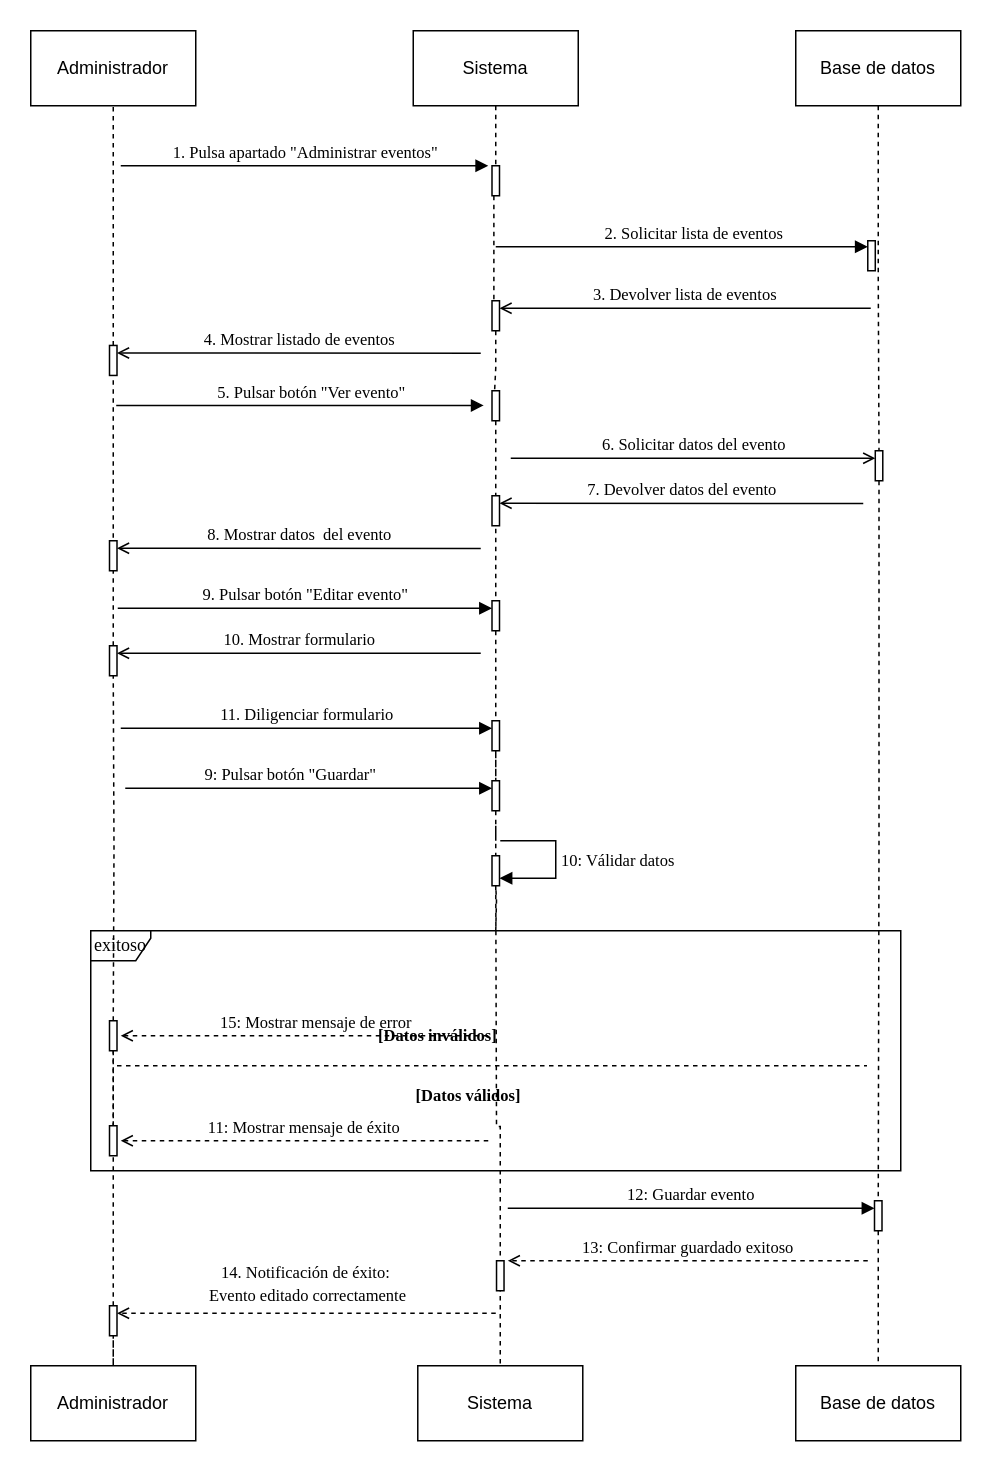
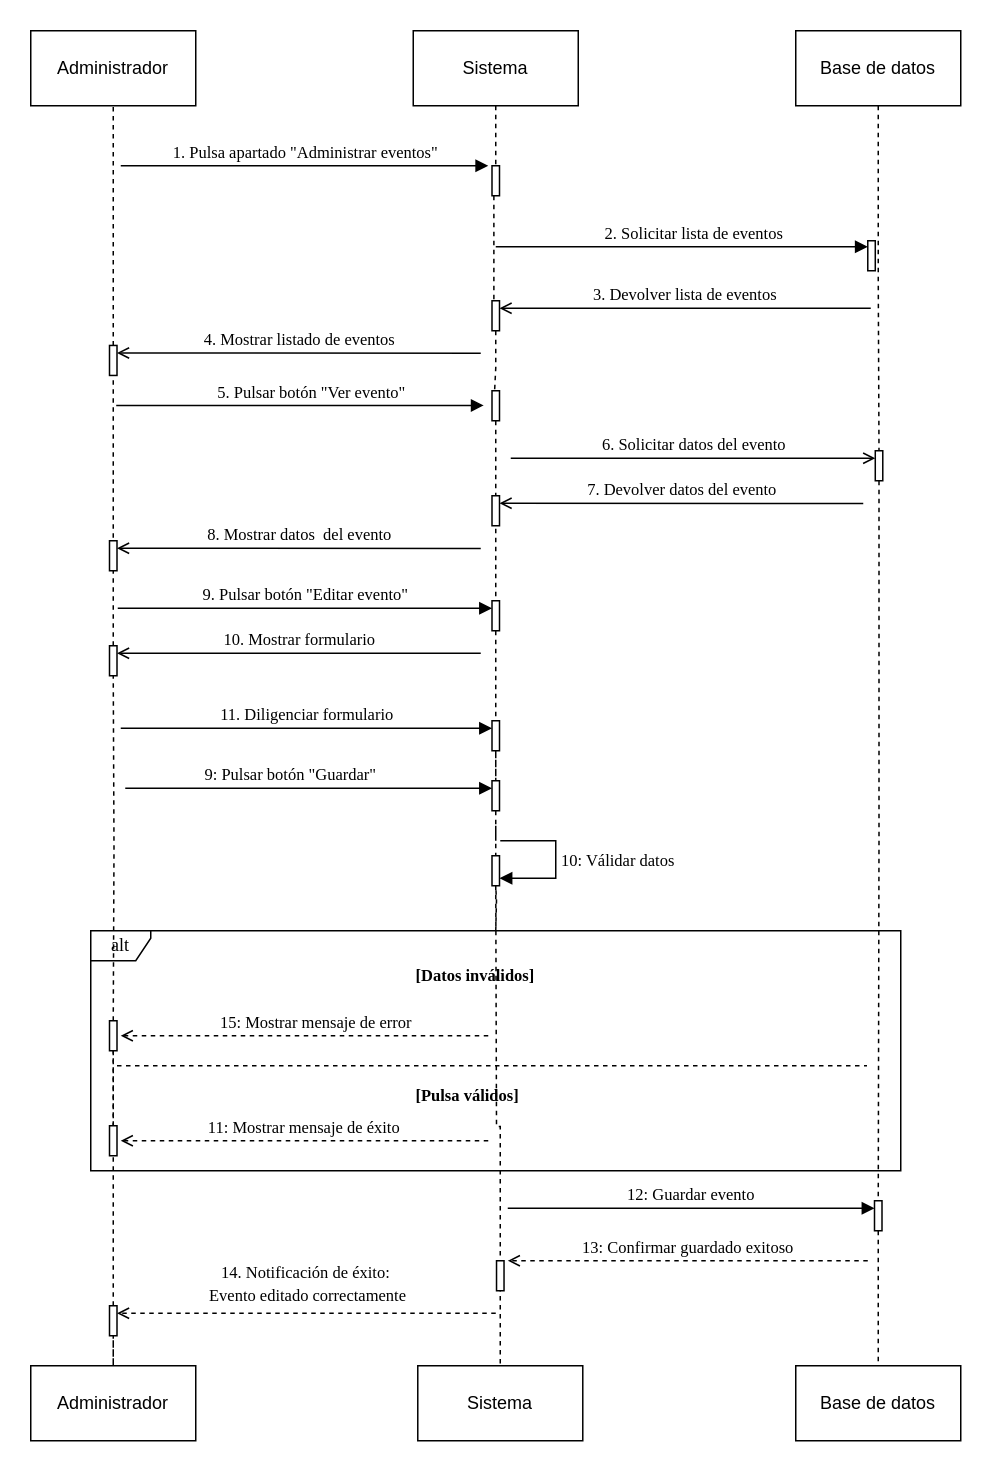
node "exitoso": label "exitoso" -> "alt"
node "[Datos inválidos]": moved (464, 1036) -> (501, 976)
node "[Datos válidos]": label "[Datos válidos]" -> "[Pulsa válidos]"
